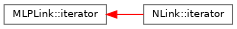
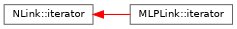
edge "NLink::iterator" -> "MLPLink::iterator": reversed
